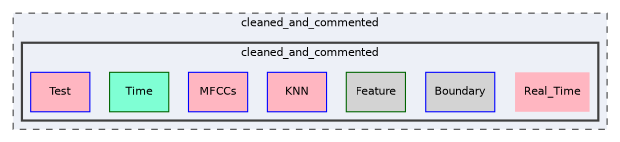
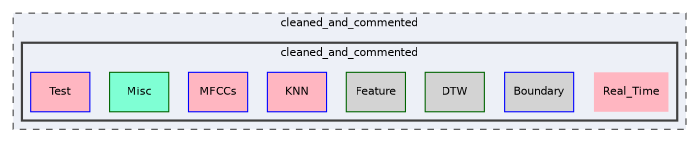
node "Time": label "Time" -> "Misc"
node "DTW": added
